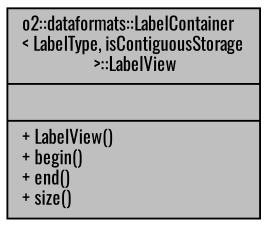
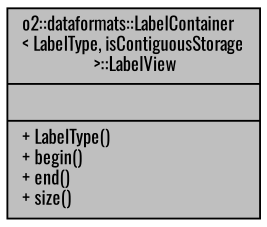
node "o2::dataformats::LabelContainer": text "+ LabelView()" -> "+ LabelType()"
